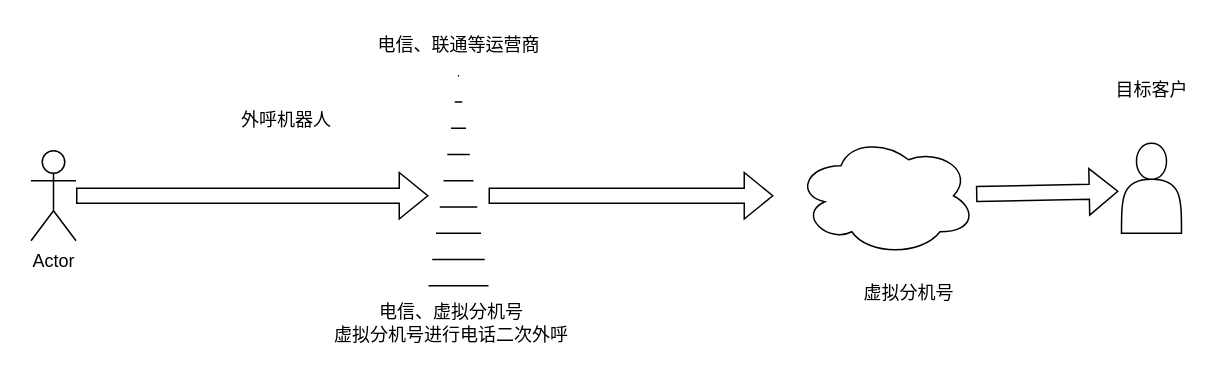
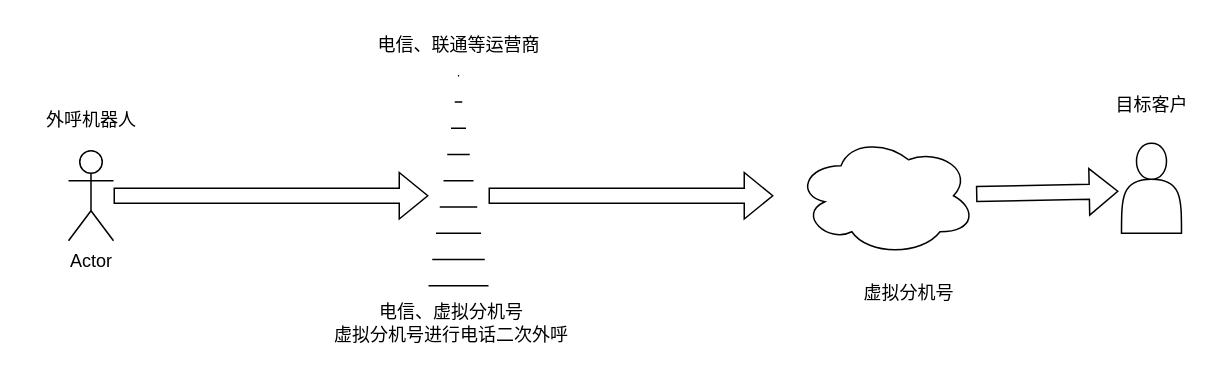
node "目标客户": moved (1151, 91) -> (1151, 106)
node "外呼机器人": moved (286, 121) -> (91, 121)
node "Actor": moved (53, 196) -> (91, 196)
